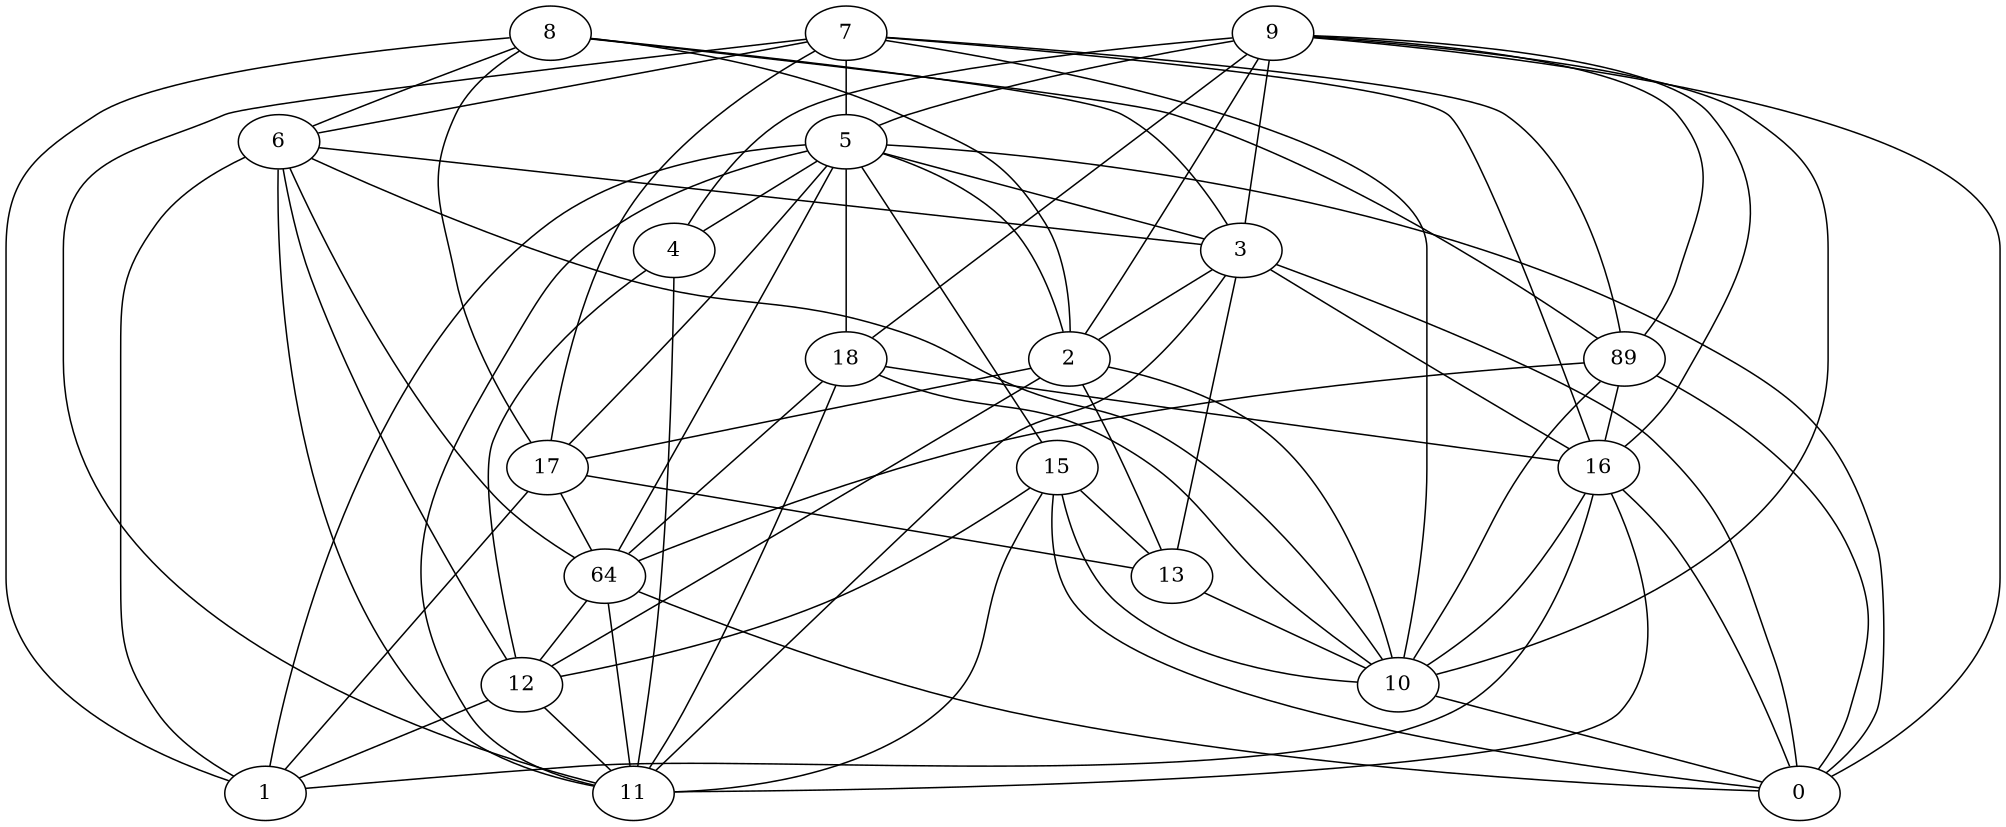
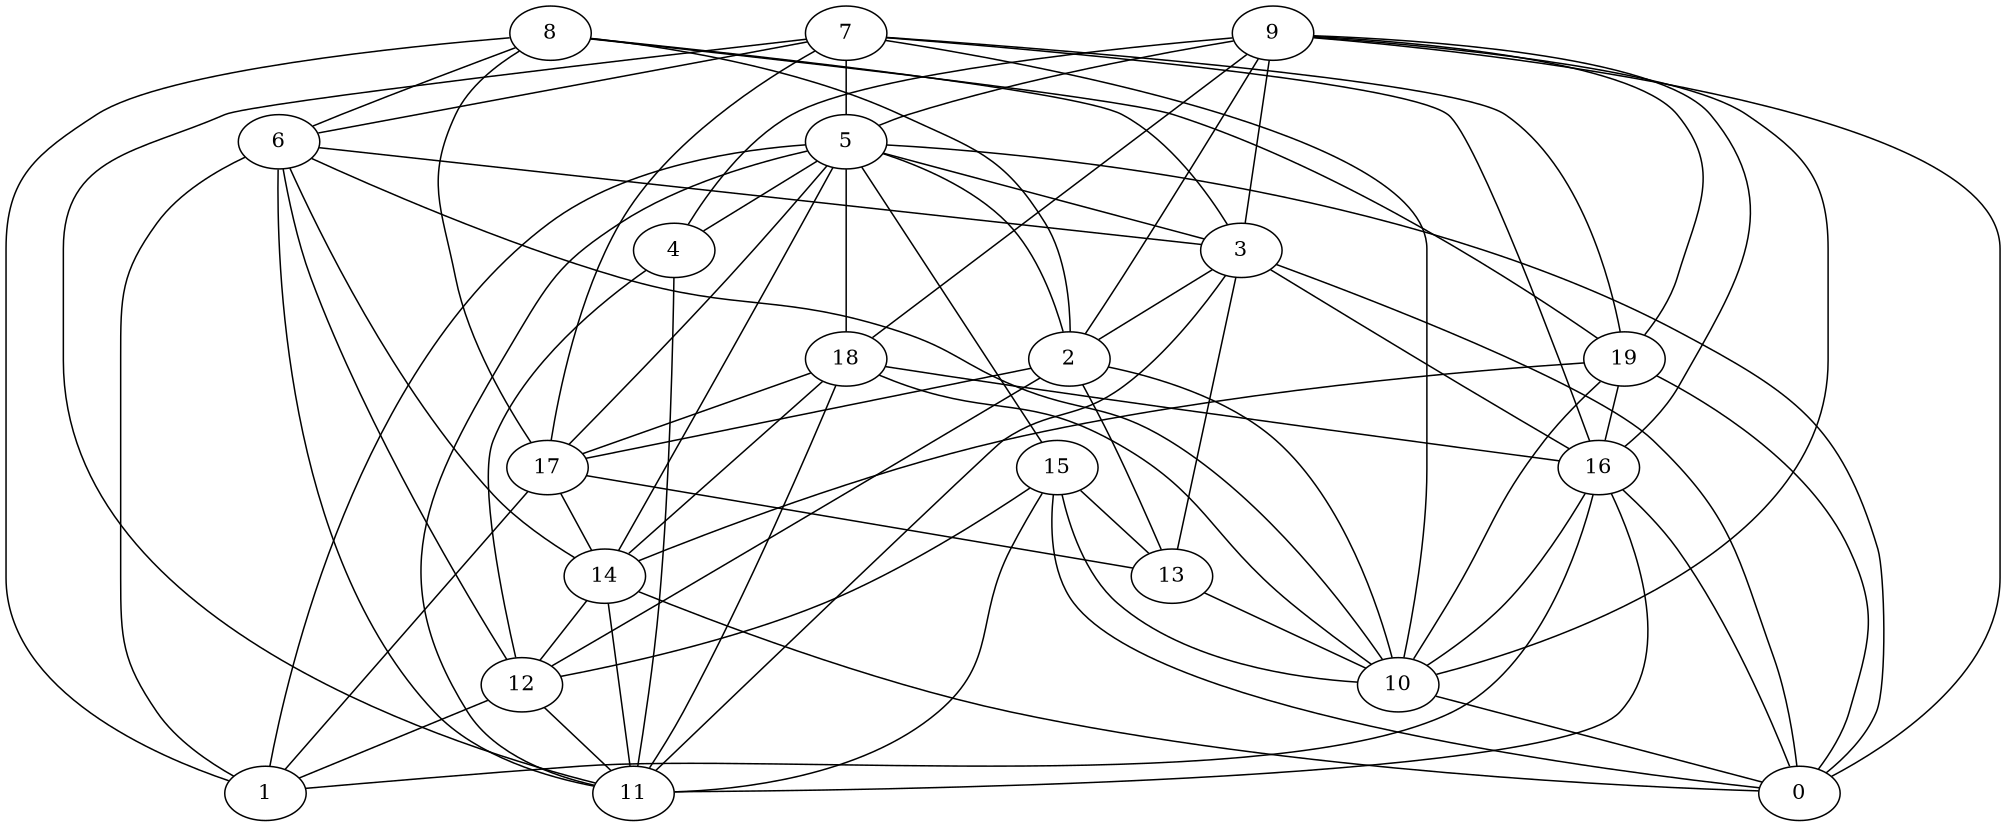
node "89": label "89" -> "19"
edge "18" -- "17": added
node "64": label "64" -> "14"
